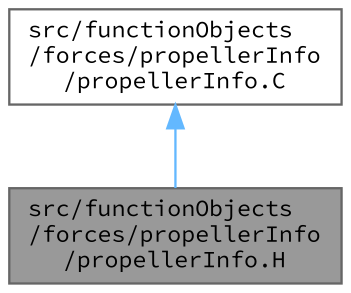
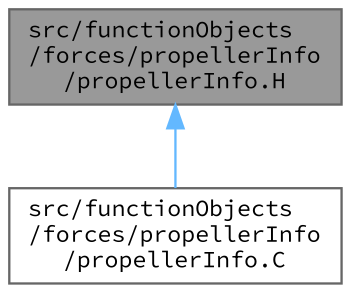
edge "src/functionObjects /forces/propellerInfo /propellerInfo.H" -> "src/functionObjects /forces/propellerInfo /propellerInfo.C": reversed
